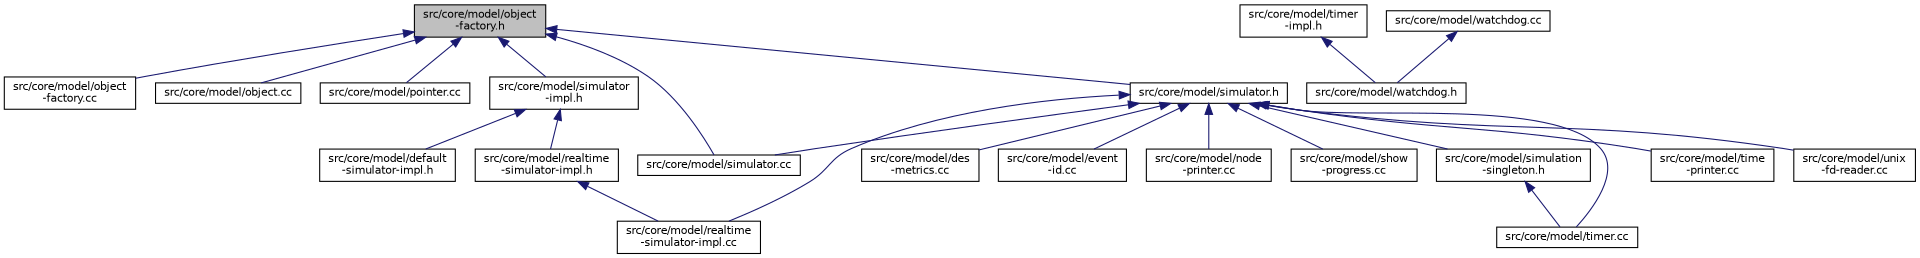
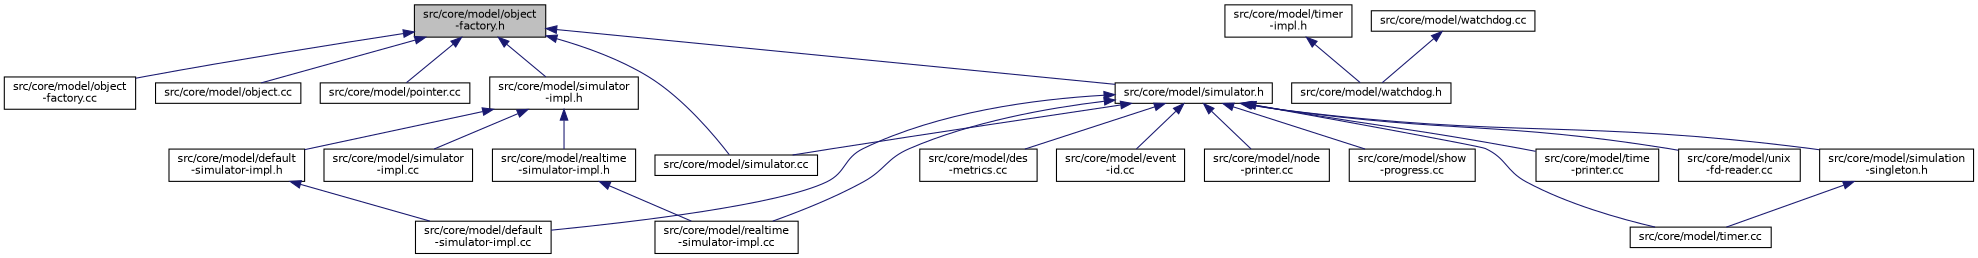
node "src/core/model/simulator -impl.cc": added
node "src/core/model/default -simulator-impl.cc": added
